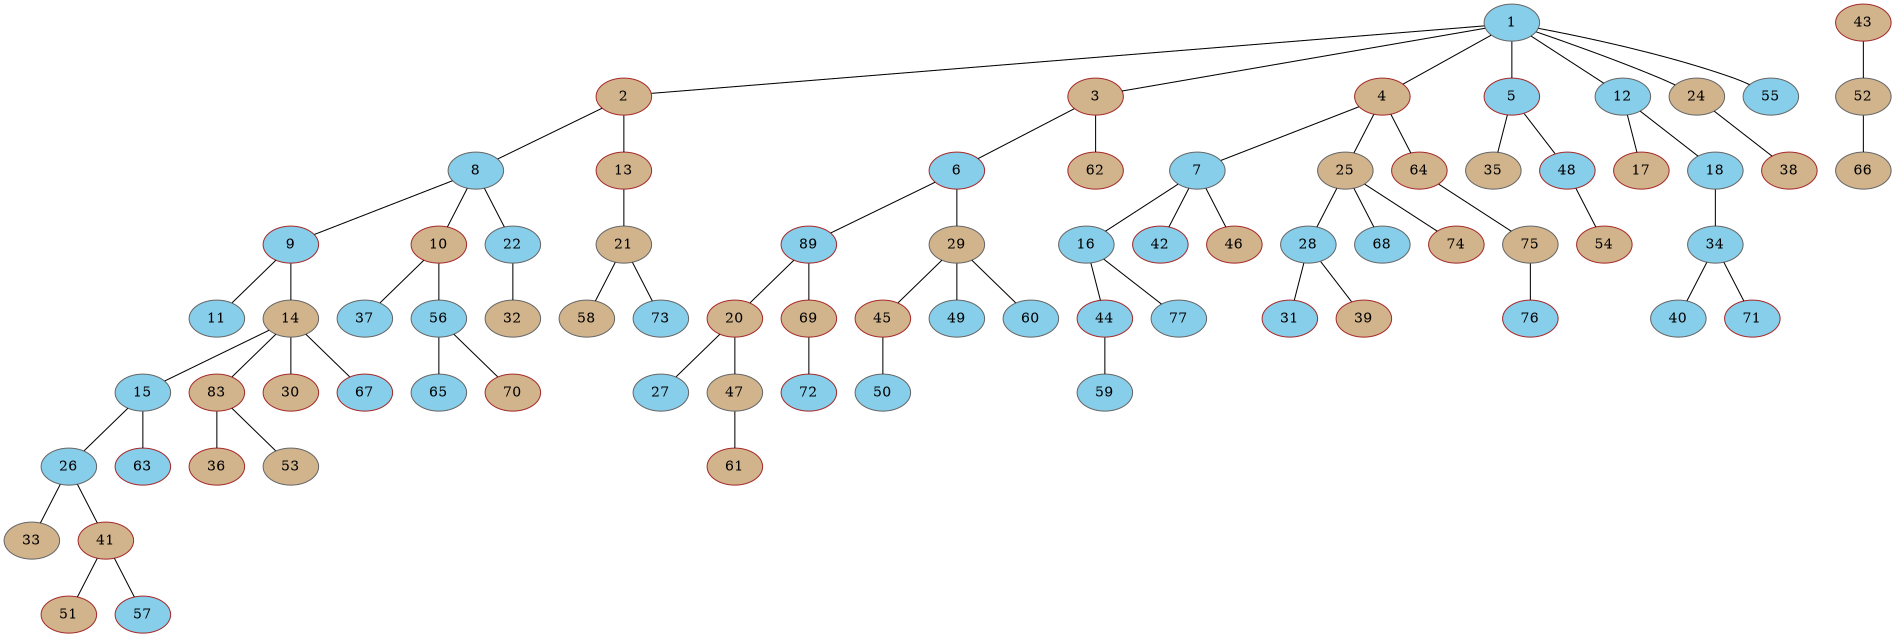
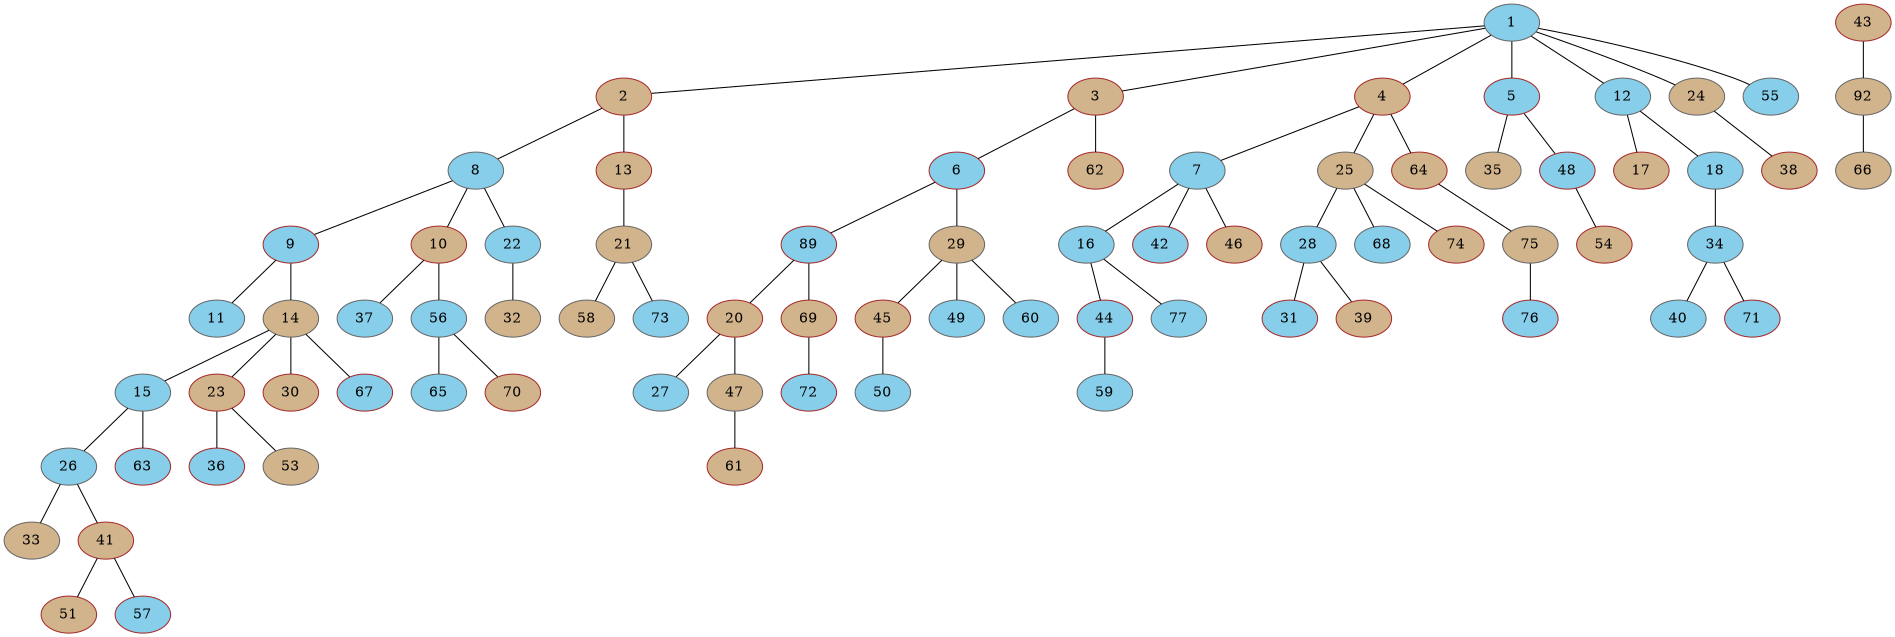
node "52": label "52" -> "92"
node "83": label "83" -> "23"
node "36": fillcolor tan -> skyblue
